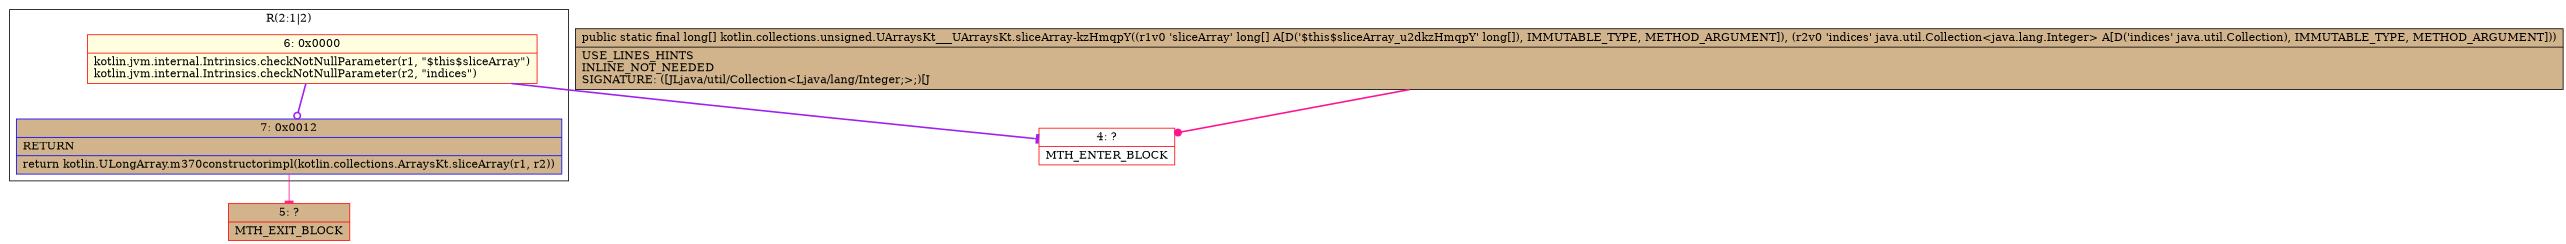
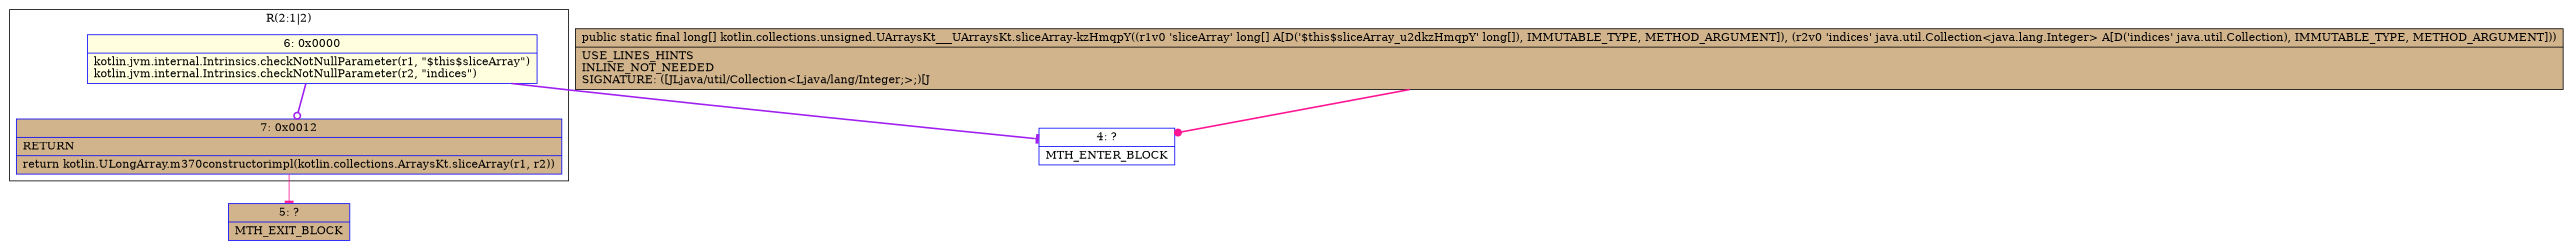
node "6: 0x0000": color red -> blue
node "4: ?": color red -> blue
node "5: ?": color red -> blue
